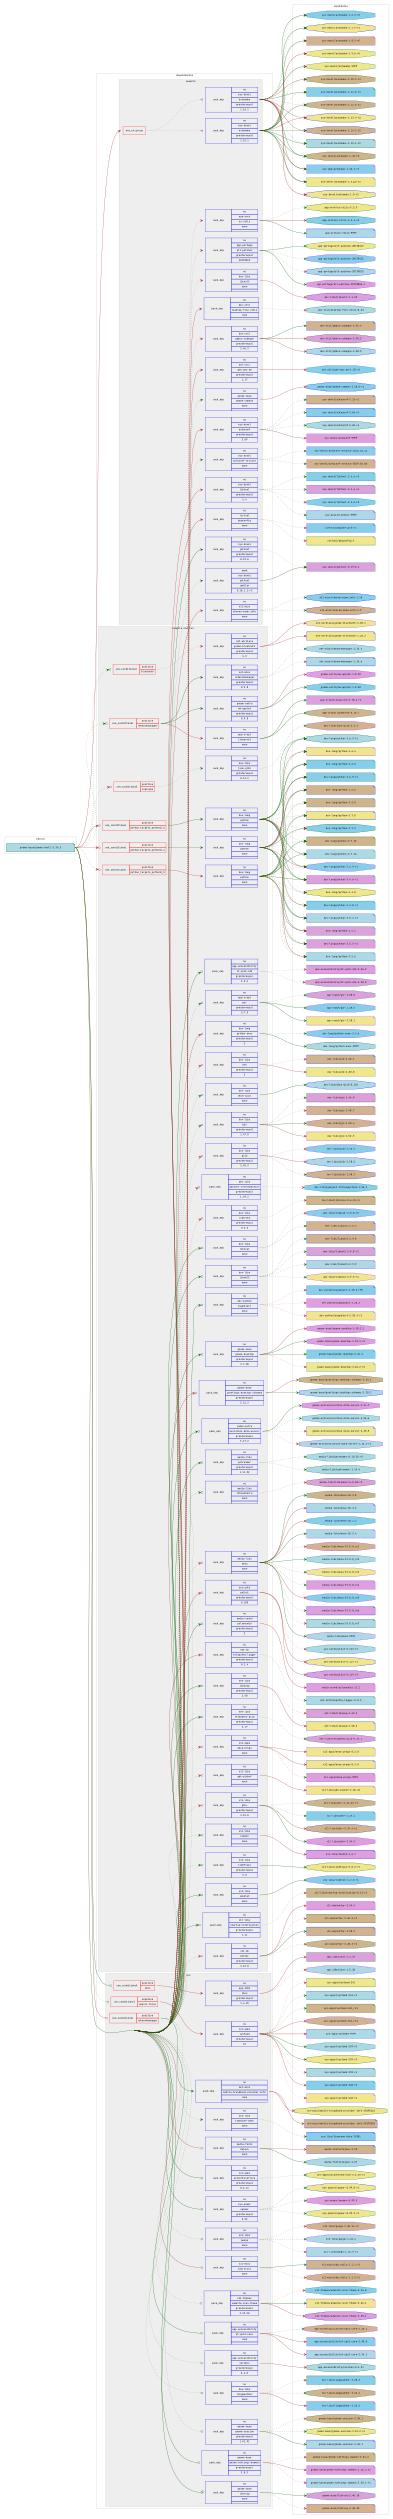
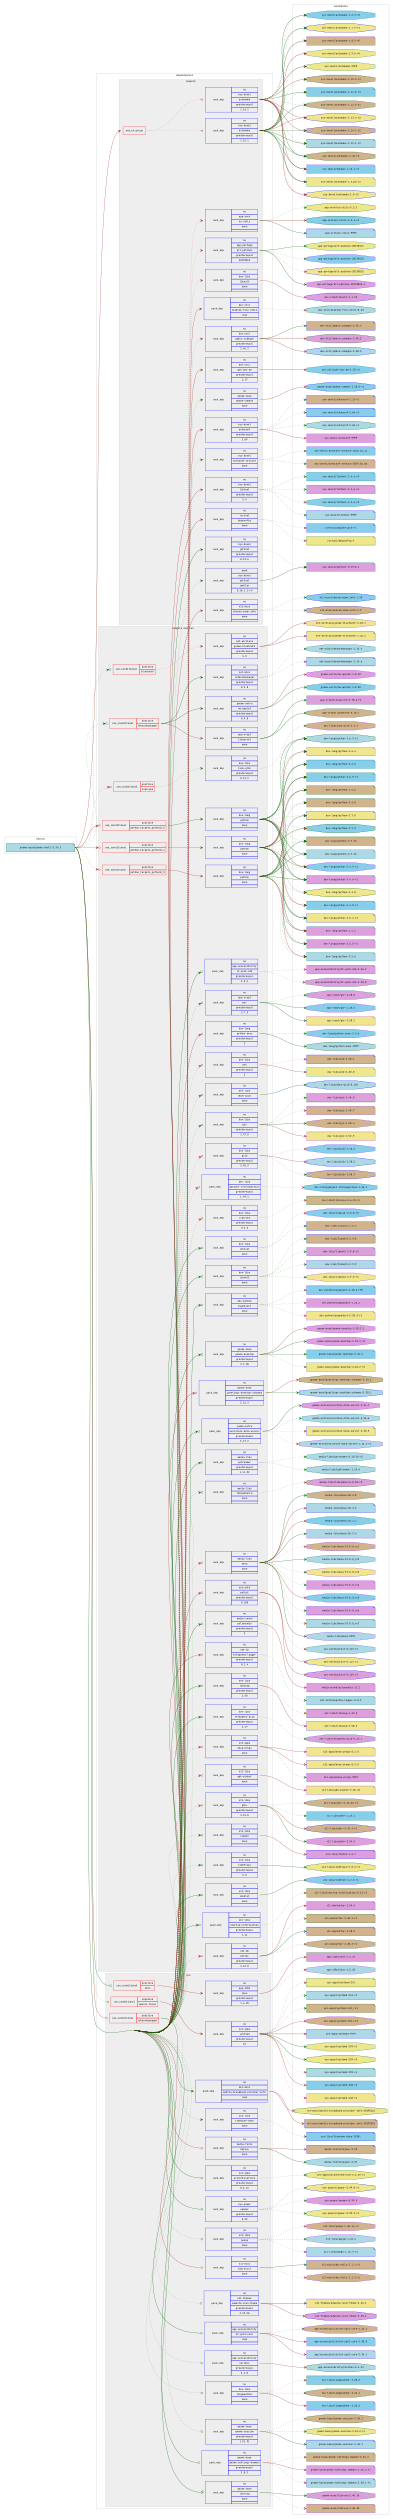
node "app-portage/elt-patches-20170815": fillcolor lightblue -> khaki
node "dev-lang/python-3.6.6": color blue -> darkgreen
node "dev-lang/python-3.5.4-r1": fillcolor lightblue -> khaki
node "sys-apps/systemd-239-r2": fillcolor lightblue -> khaki
node "x11-themes/adwaita-icon-theme-3.24.0": removed
